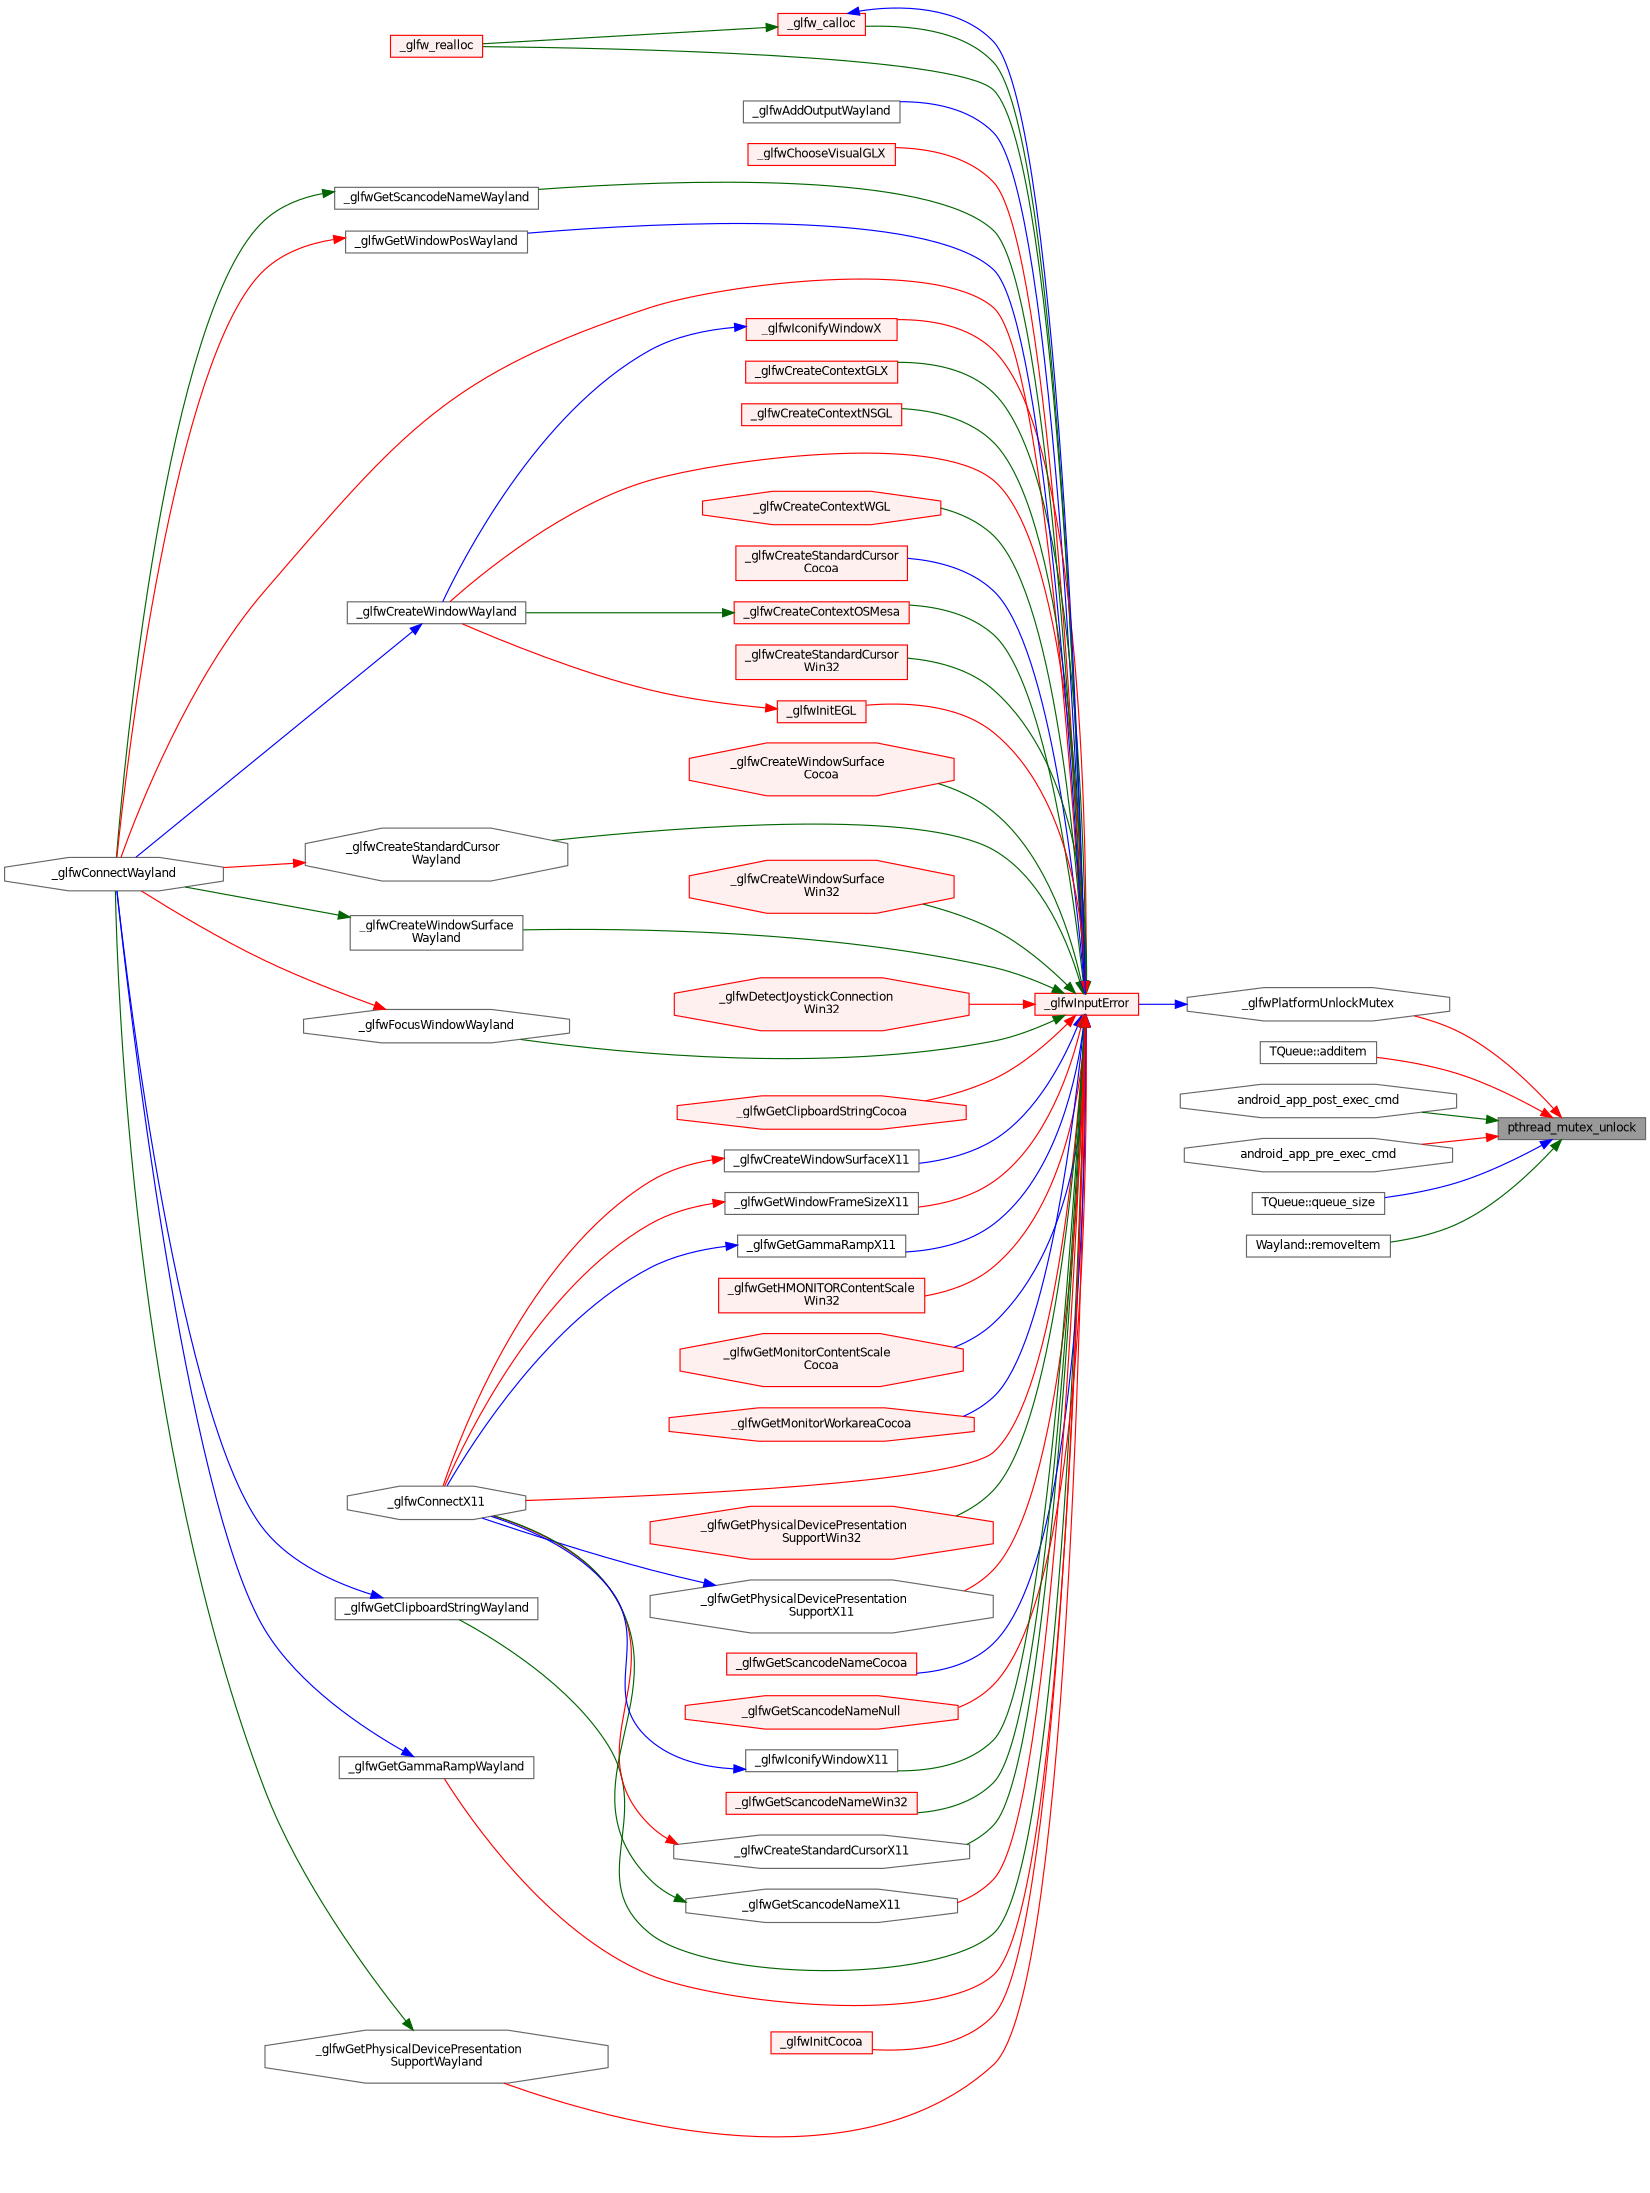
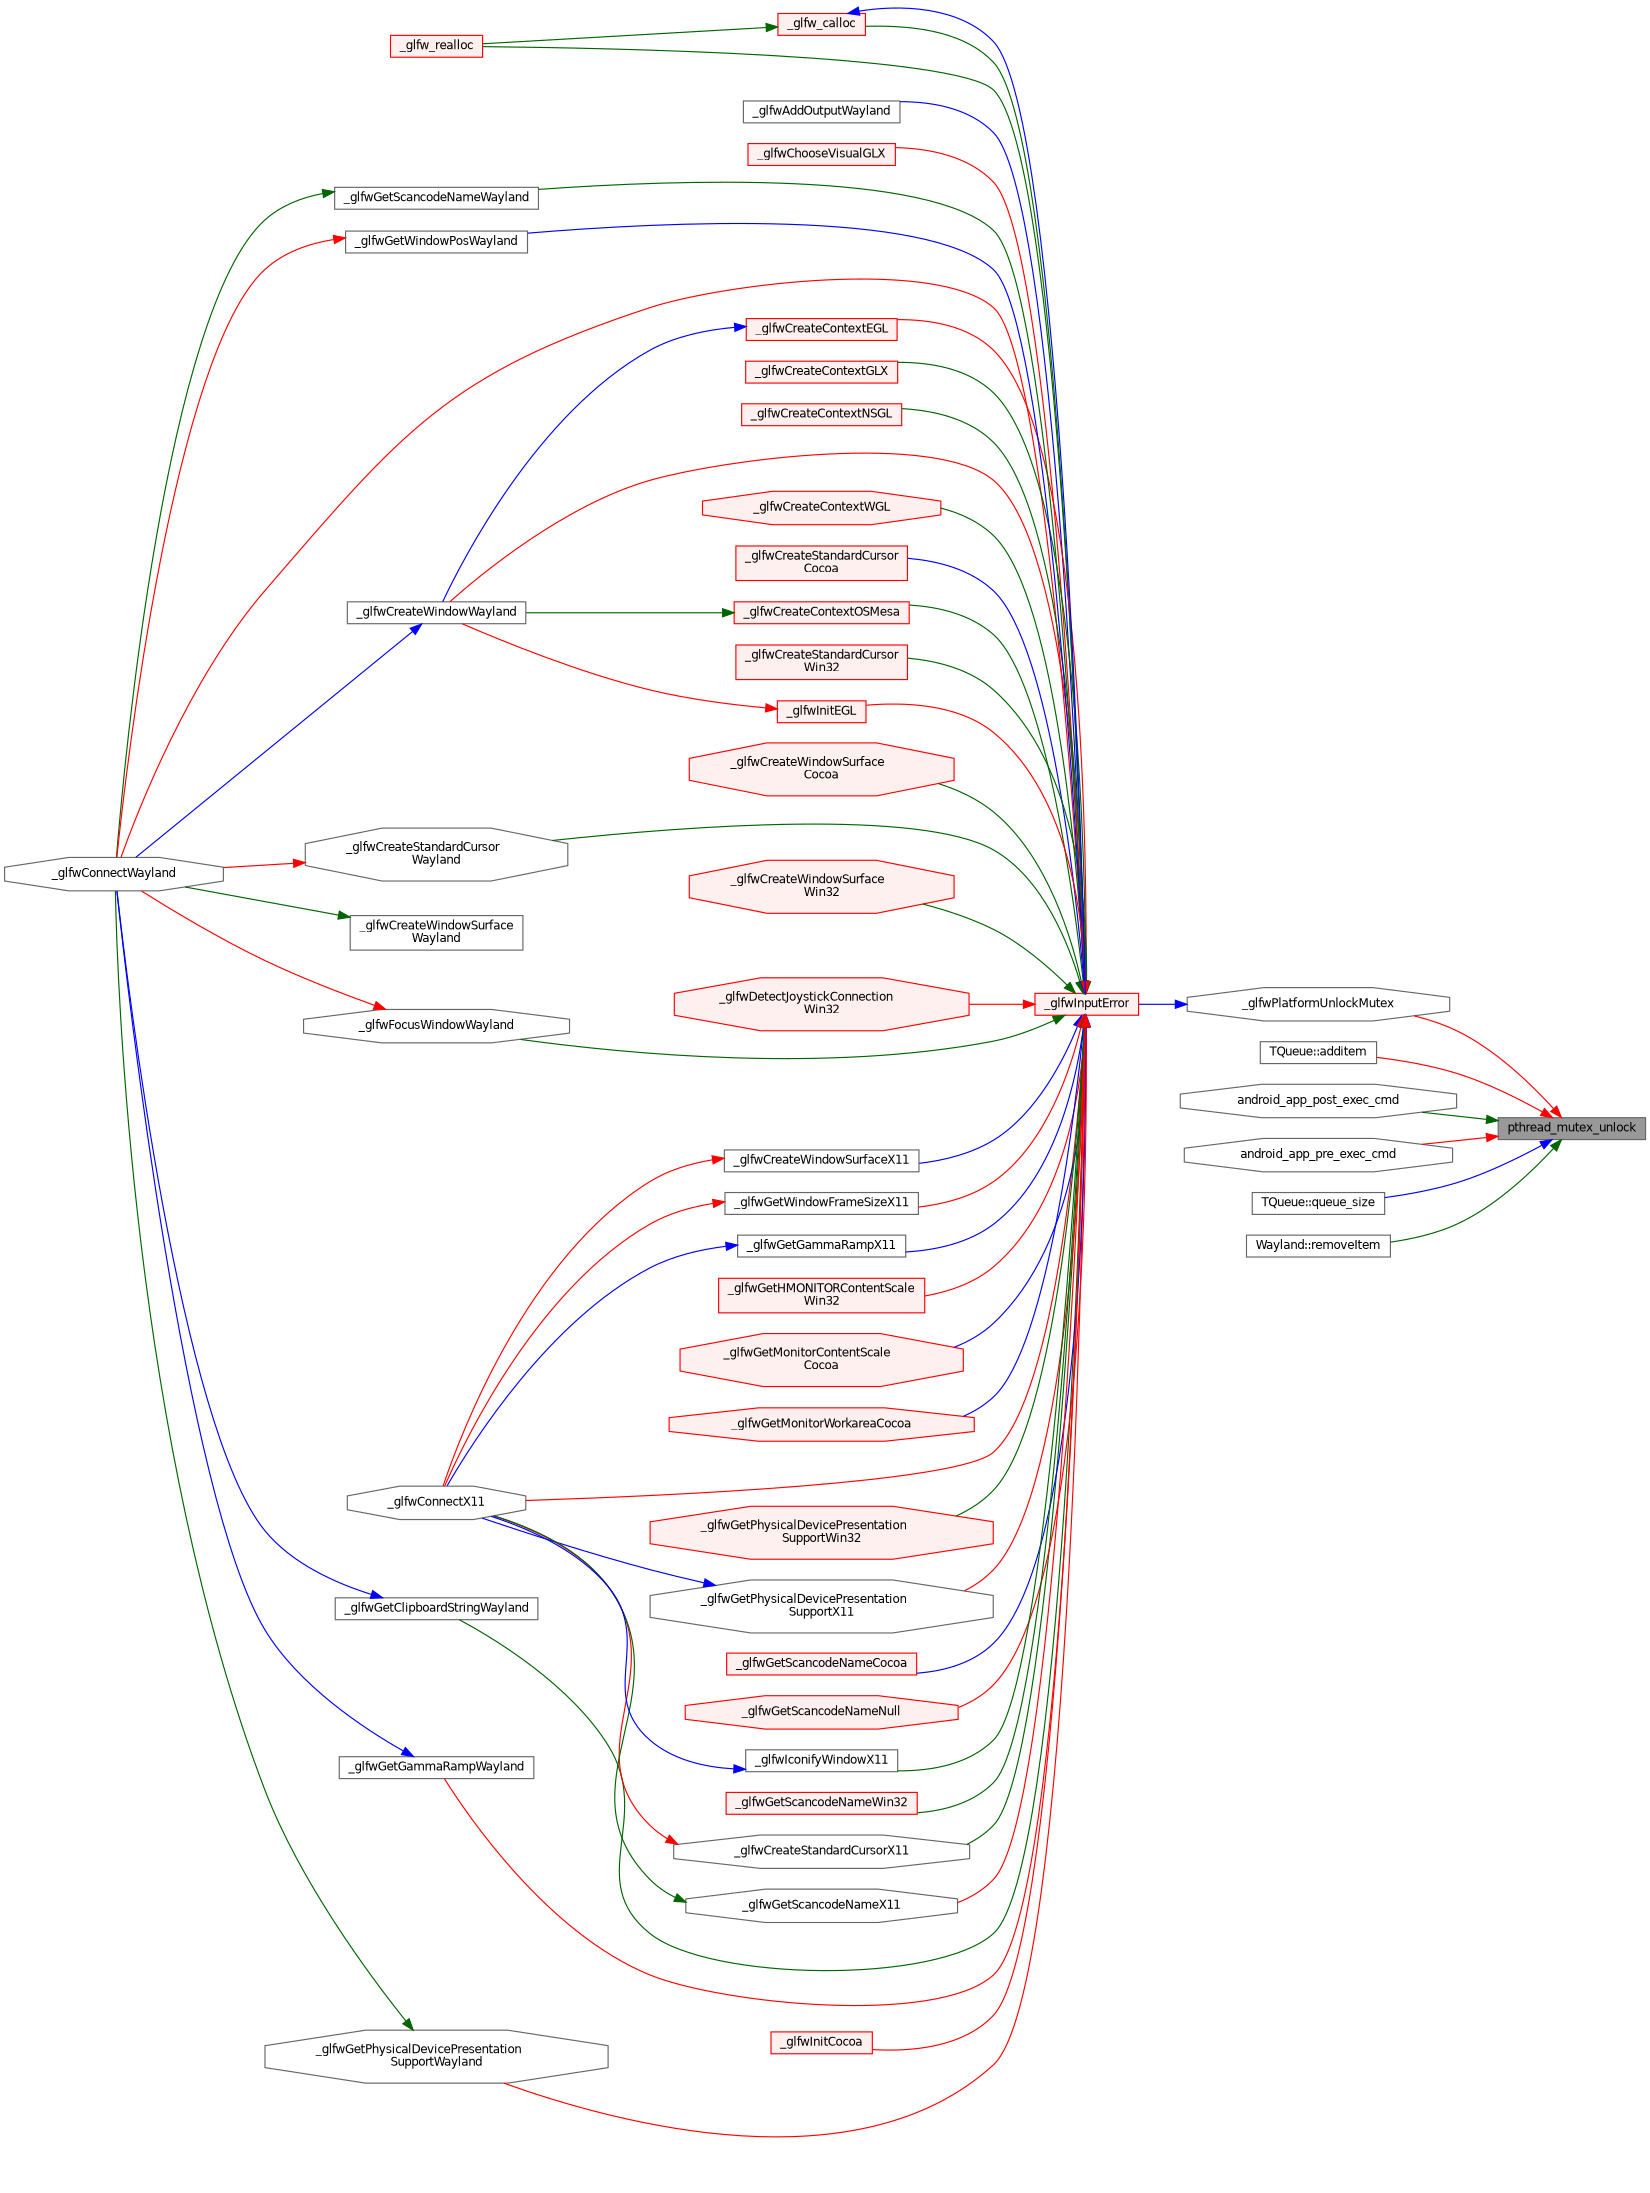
node "_glfwIconifyWindowX": label "_glfwIconifyWindowX" -> "_glfwCreateContextEGL"
edge "_glfwCreateWindowSurface Wayland" -> "_glfwInputError": removed
node "_glfwGetClipboardStringCocoa": removed
